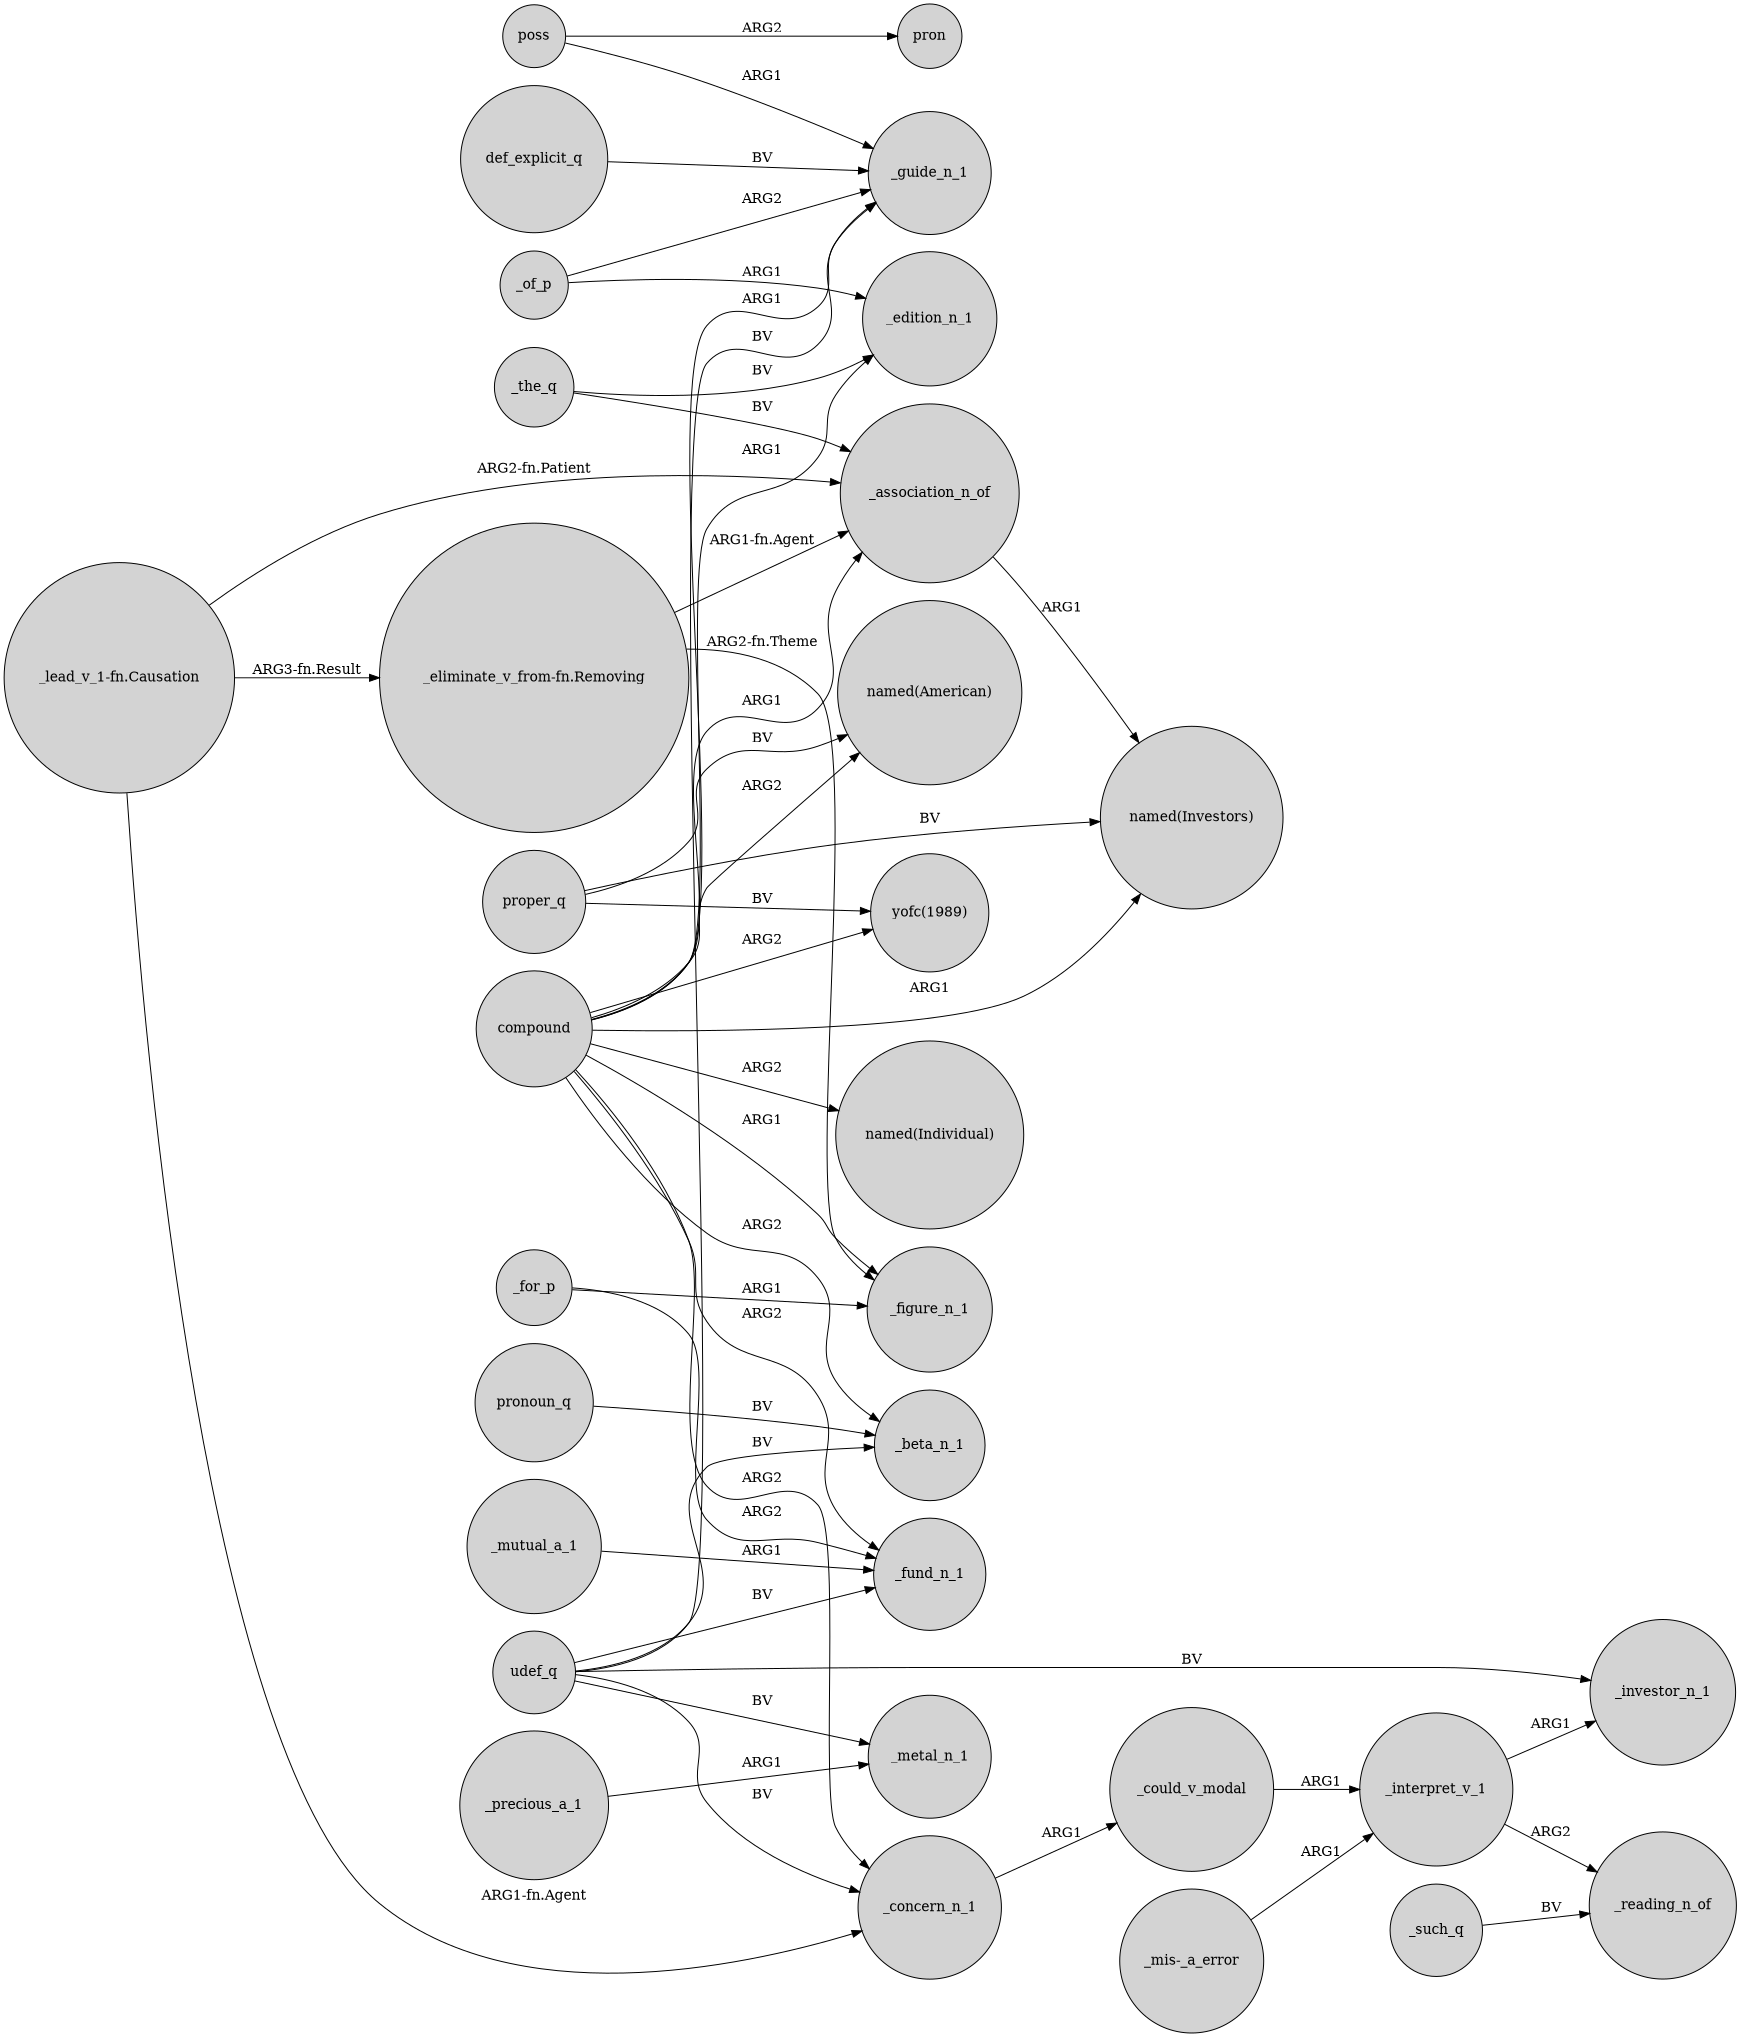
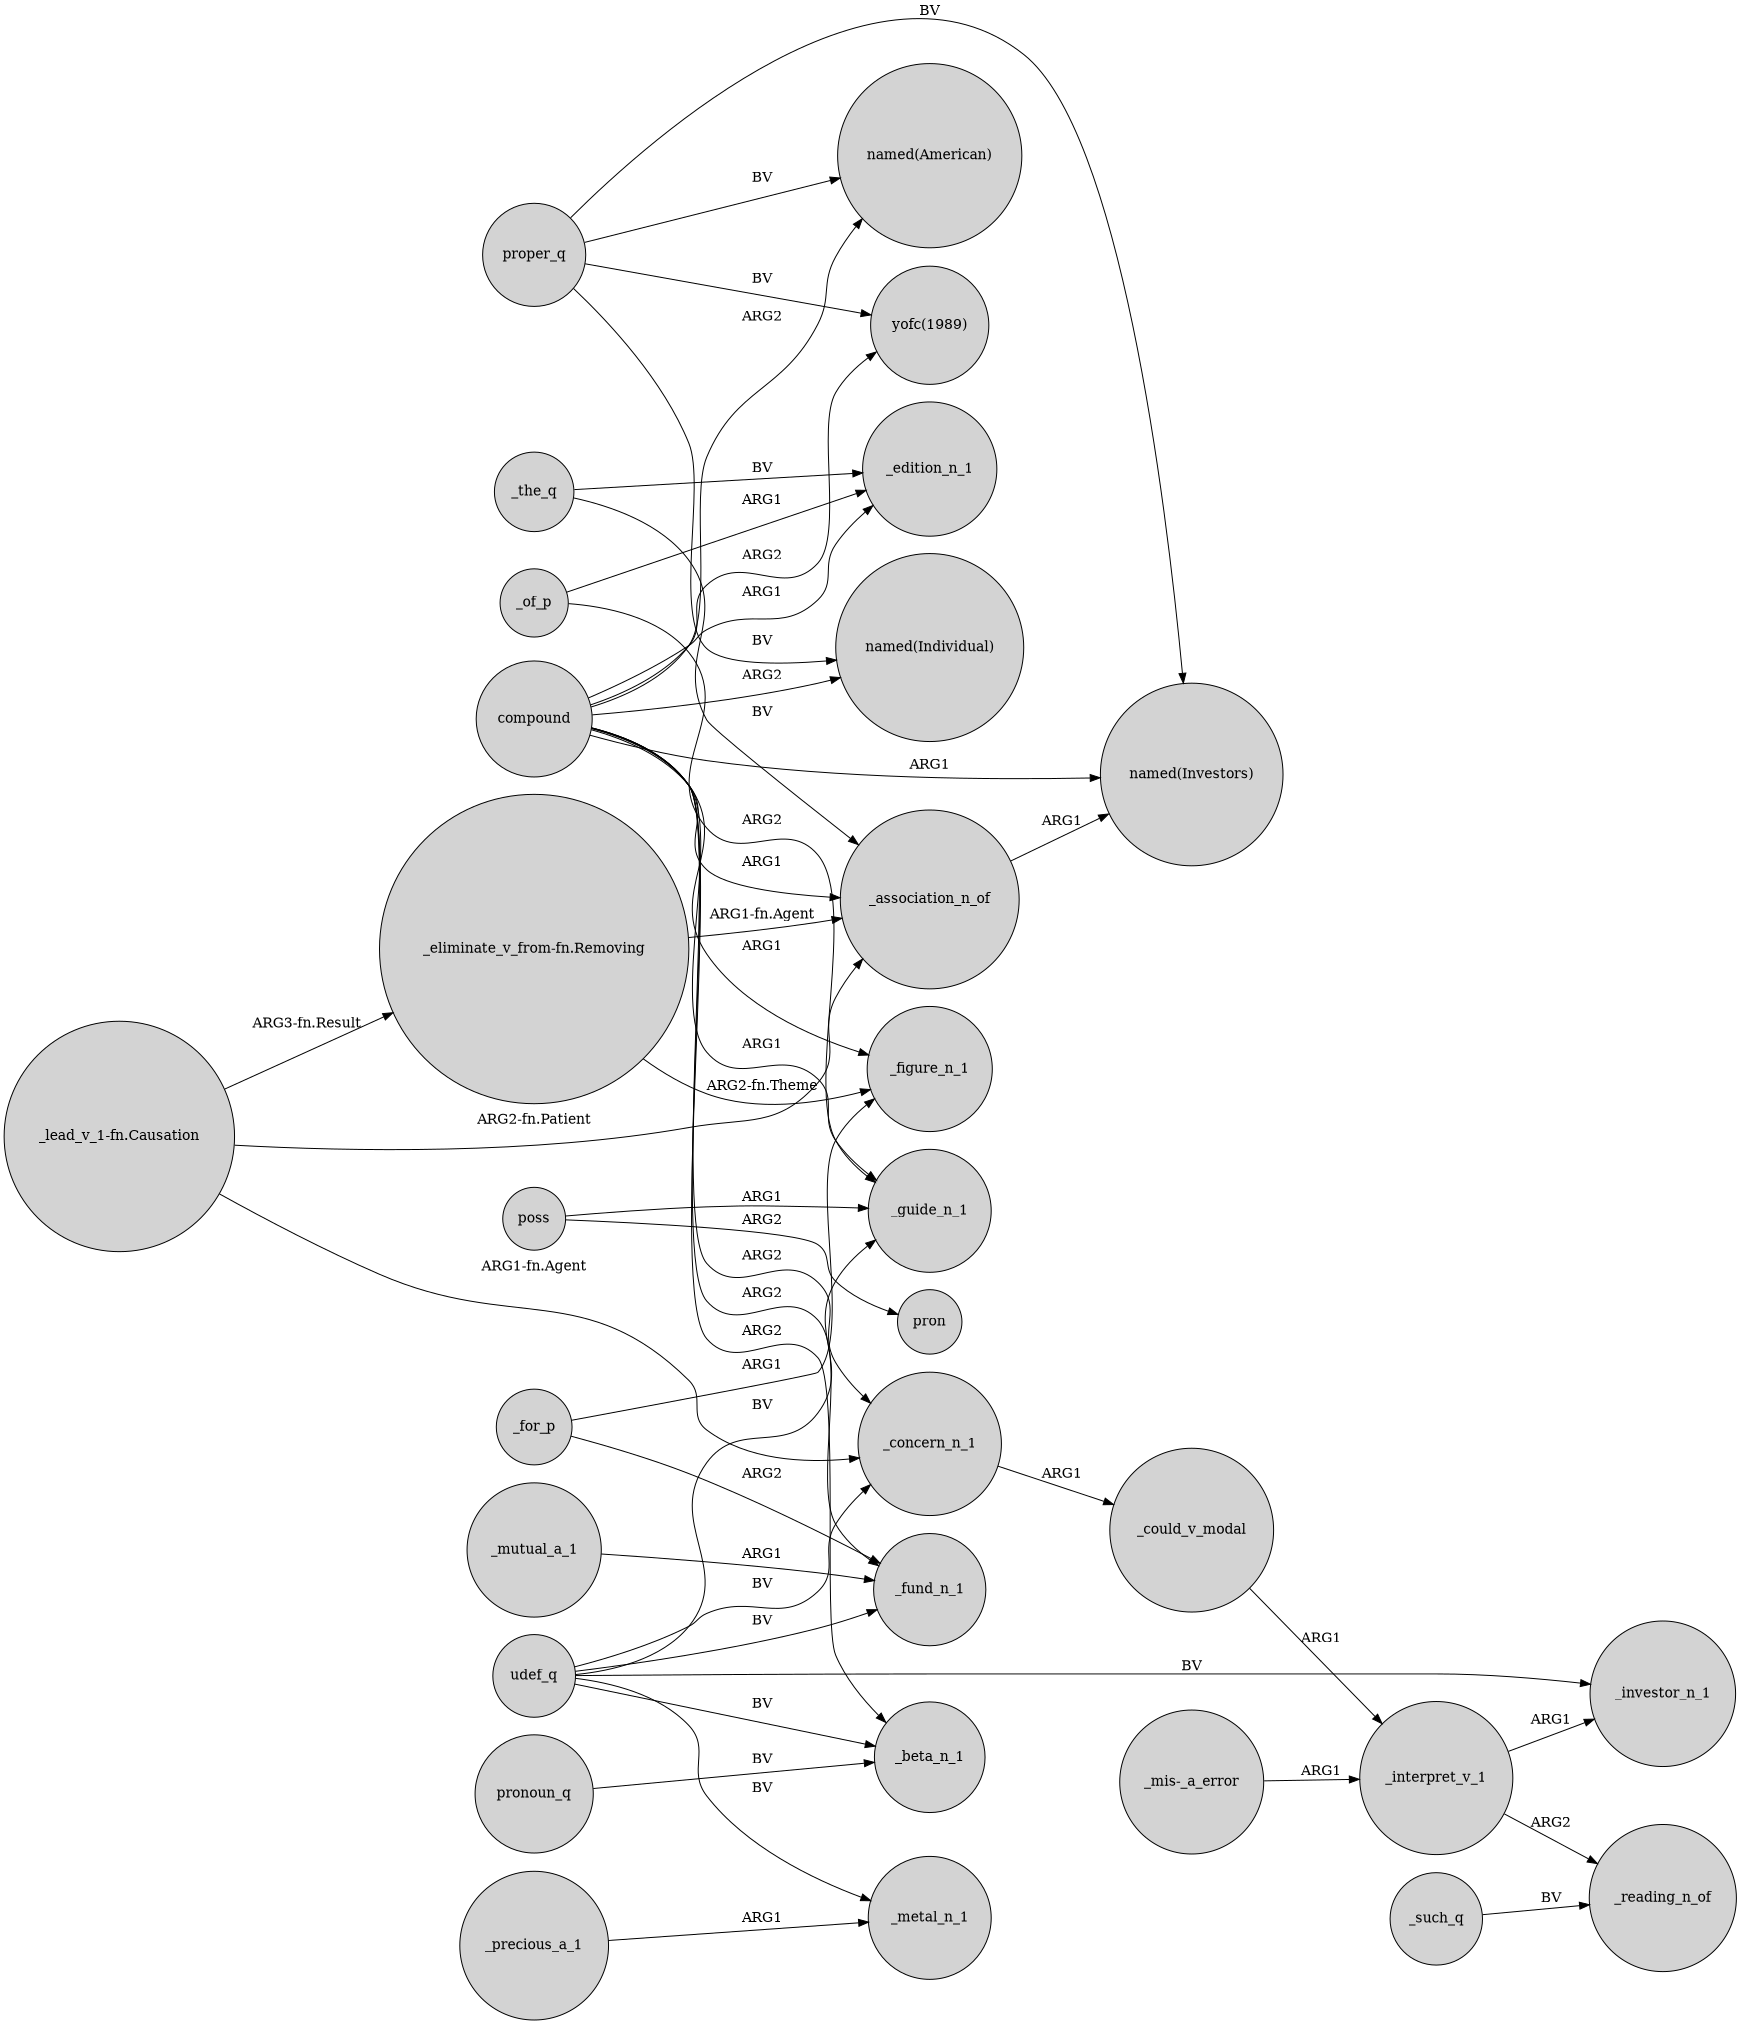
node "def_explicit_q": removed
edge "proper_q" -> "named(Individual)": added, label "BV"
